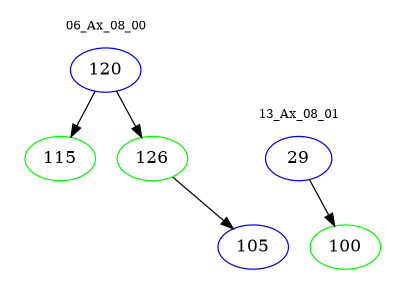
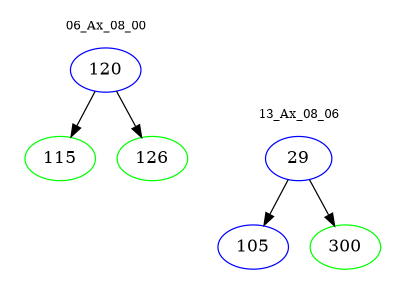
cluster "13_Ax_08_01": label "13_Ax_08_01" -> "13_Ax_08_06"
edge "126" -> "105": now "29" -> "105"
node "100": label "100" -> "300"
